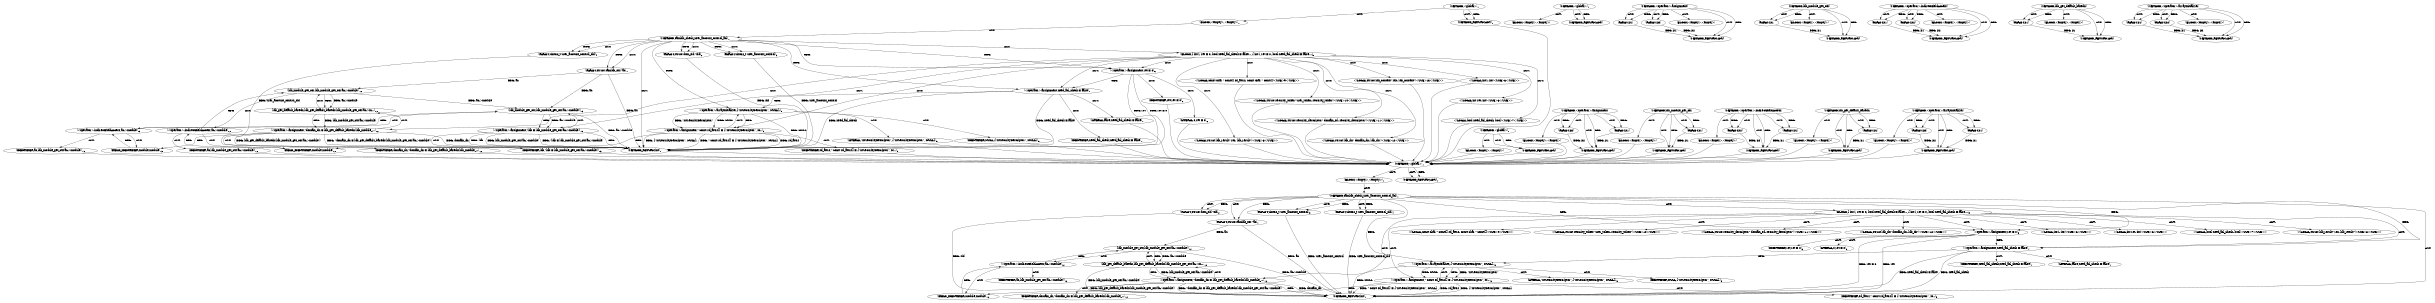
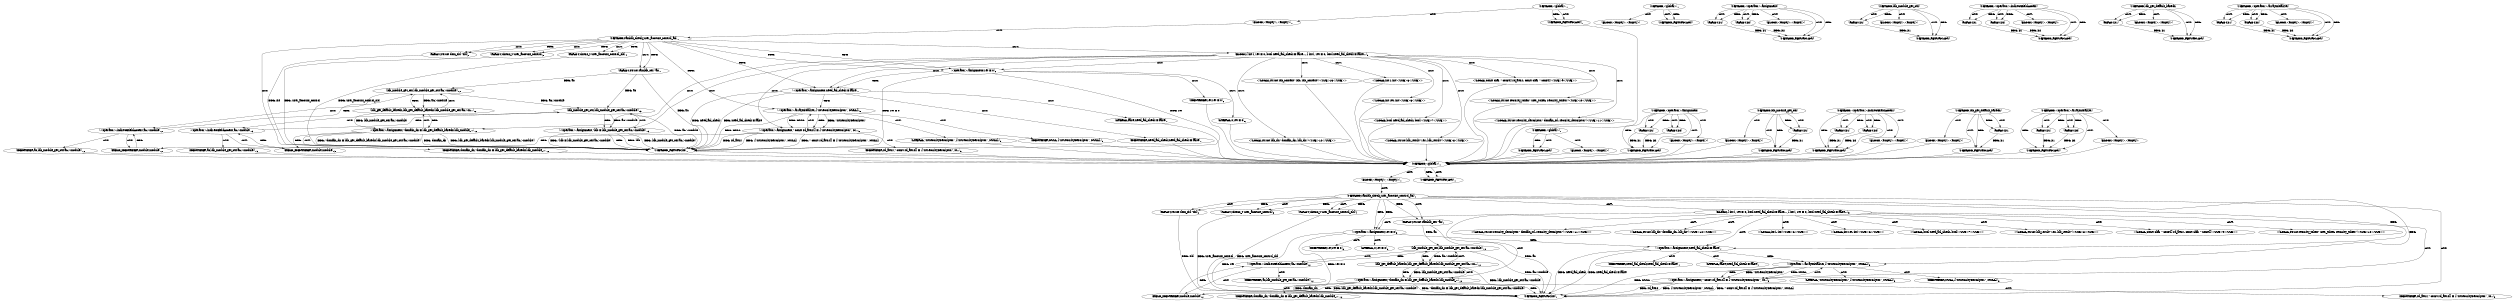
node "(IDENTIFIER,ldb,*ldb = ldb_module_get_ctx(ac->module))": removed
